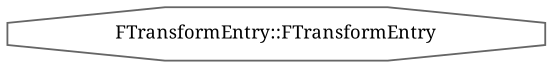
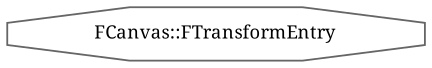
node "FTransformEntry::FTransformEntry": label "FTransformEntry::FTransformEntry" -> "FCanvas::FTransformEntry"
